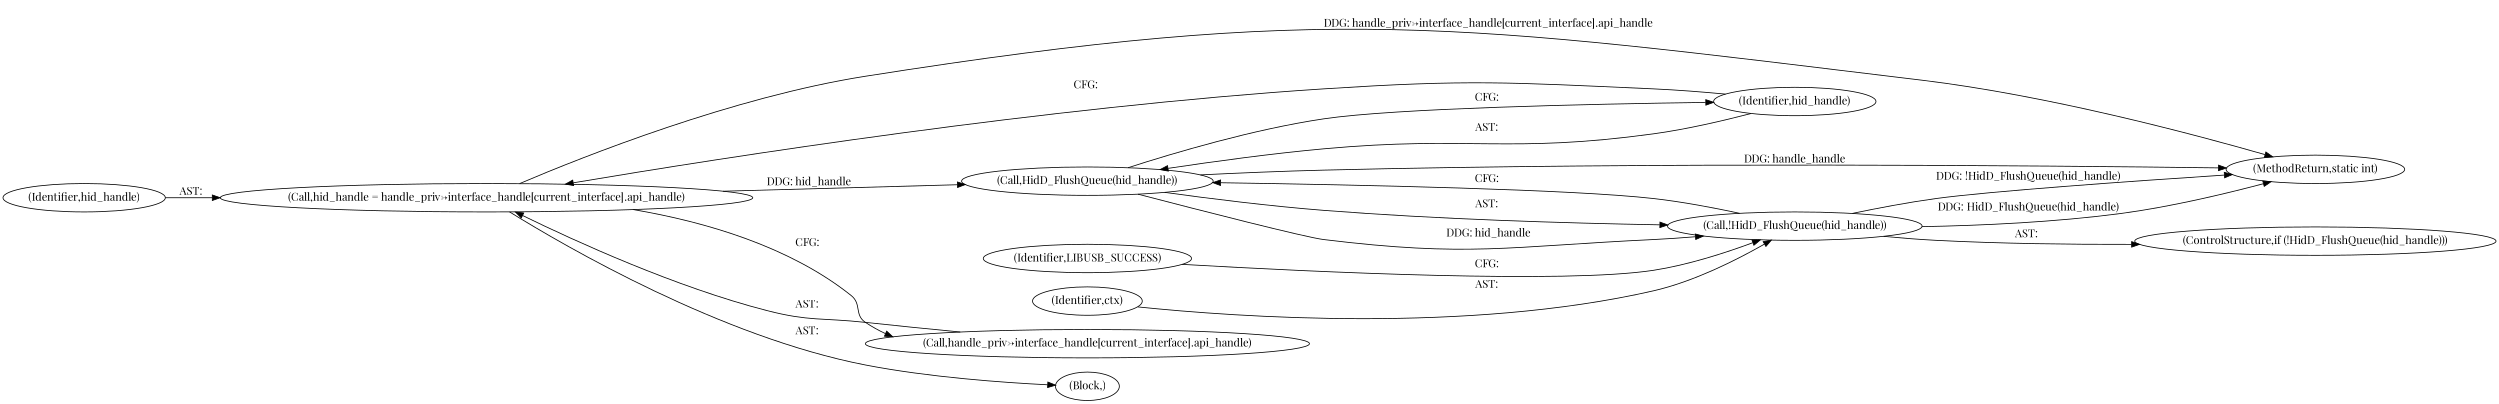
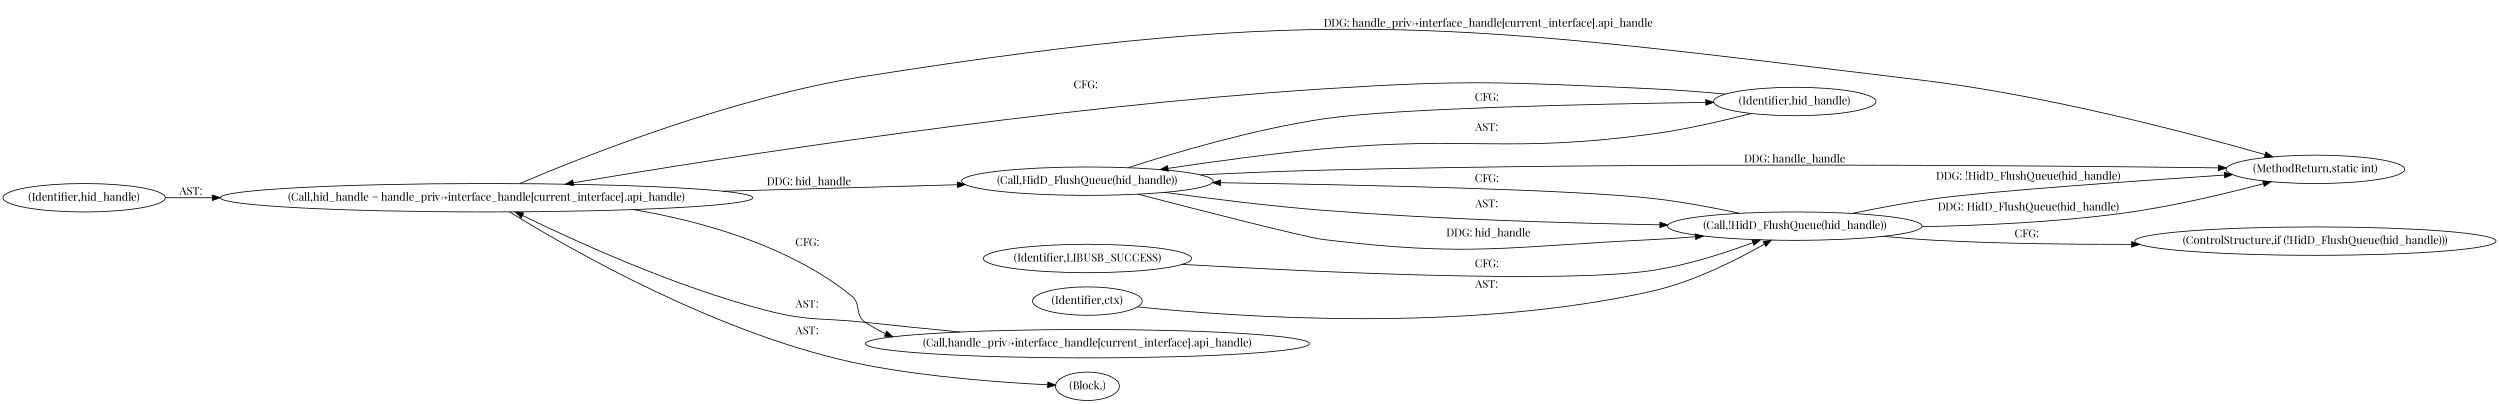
edge "(Call,!HidD_FlushQueue(hid_handle))" -> "(ControlStructure,if (!HidD_FlushQueue(hid_handle)))": label "AST: " -> "CFG: "
